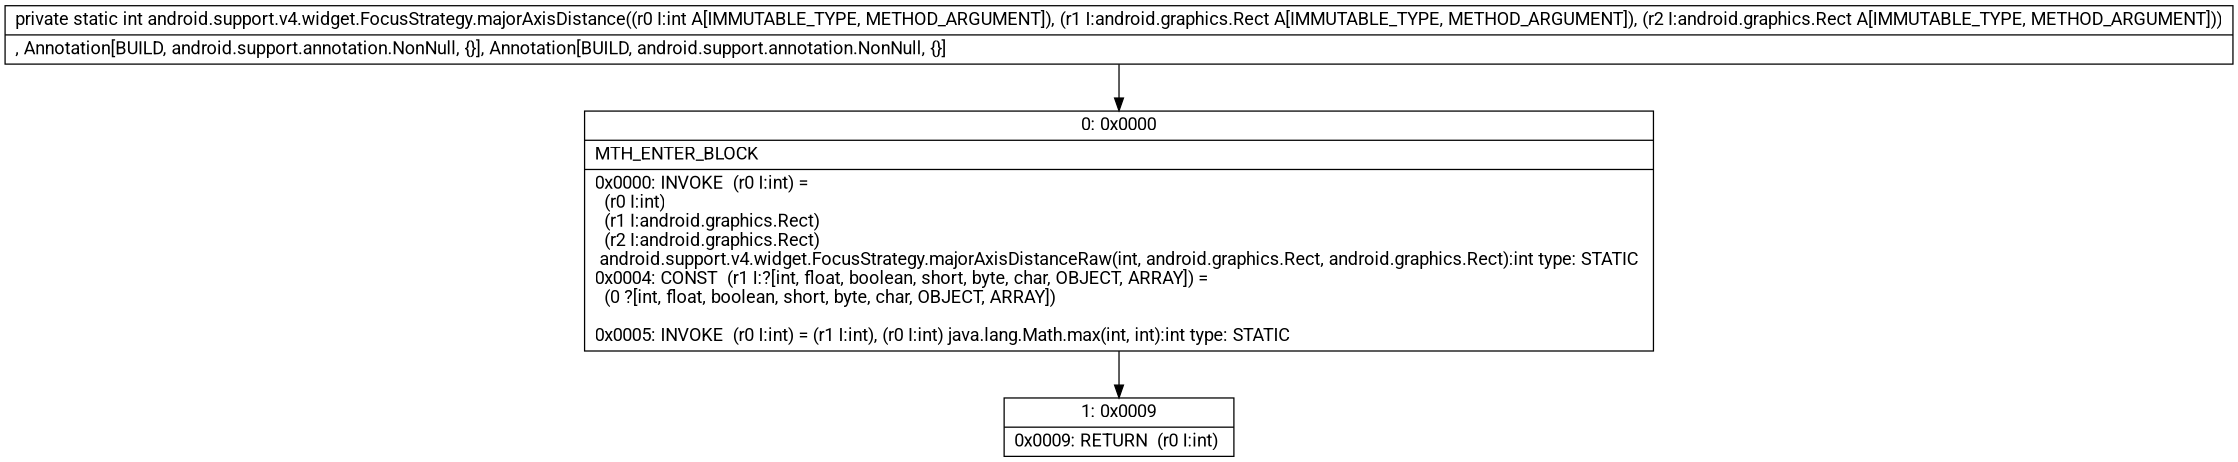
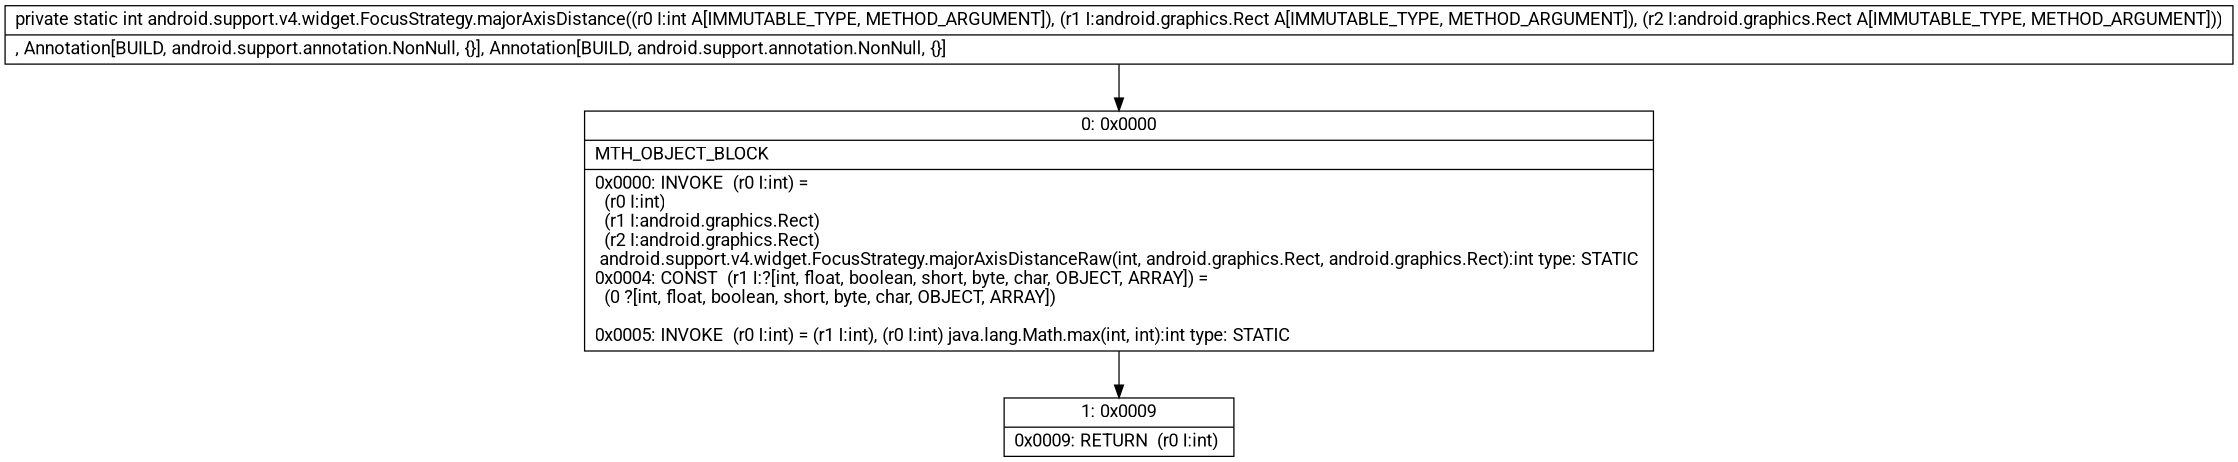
node "0: 0x0000": text "MTH_ENTER_BLOCK" -> "MTH_OBJECT_BLOCK"
